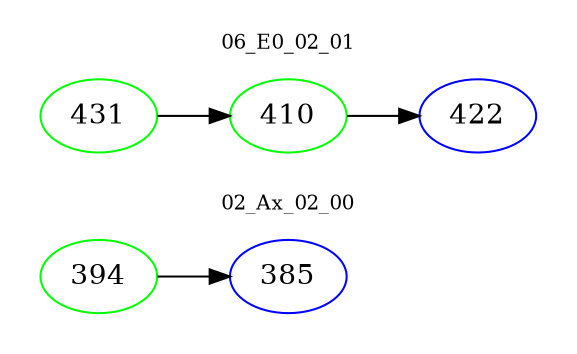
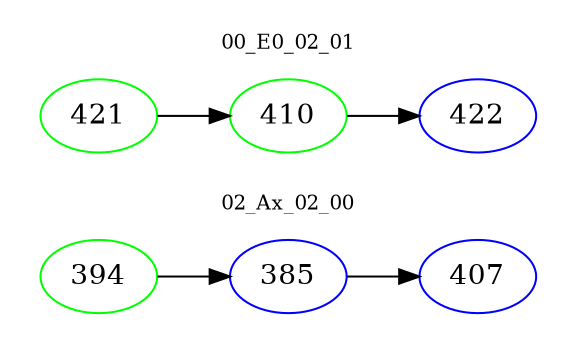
cluster "06_E0_02_01": label "06_E0_02_01" -> "00_E0_02_01"
node "431": label "431" -> "421"
node "407": added
